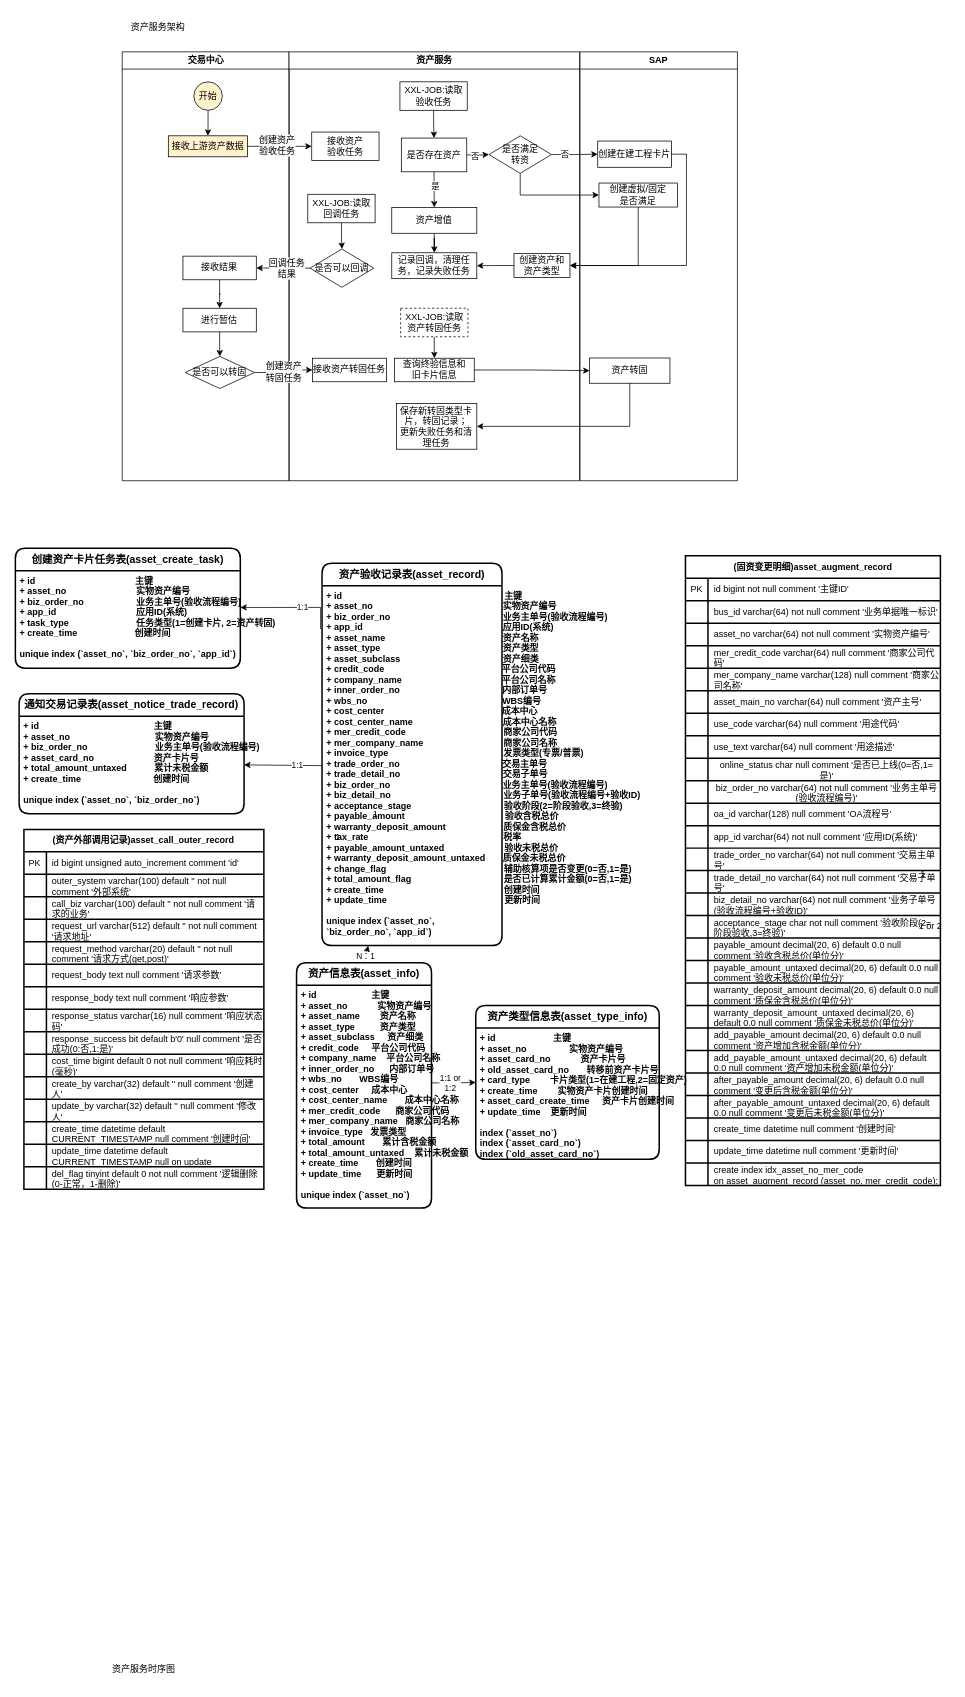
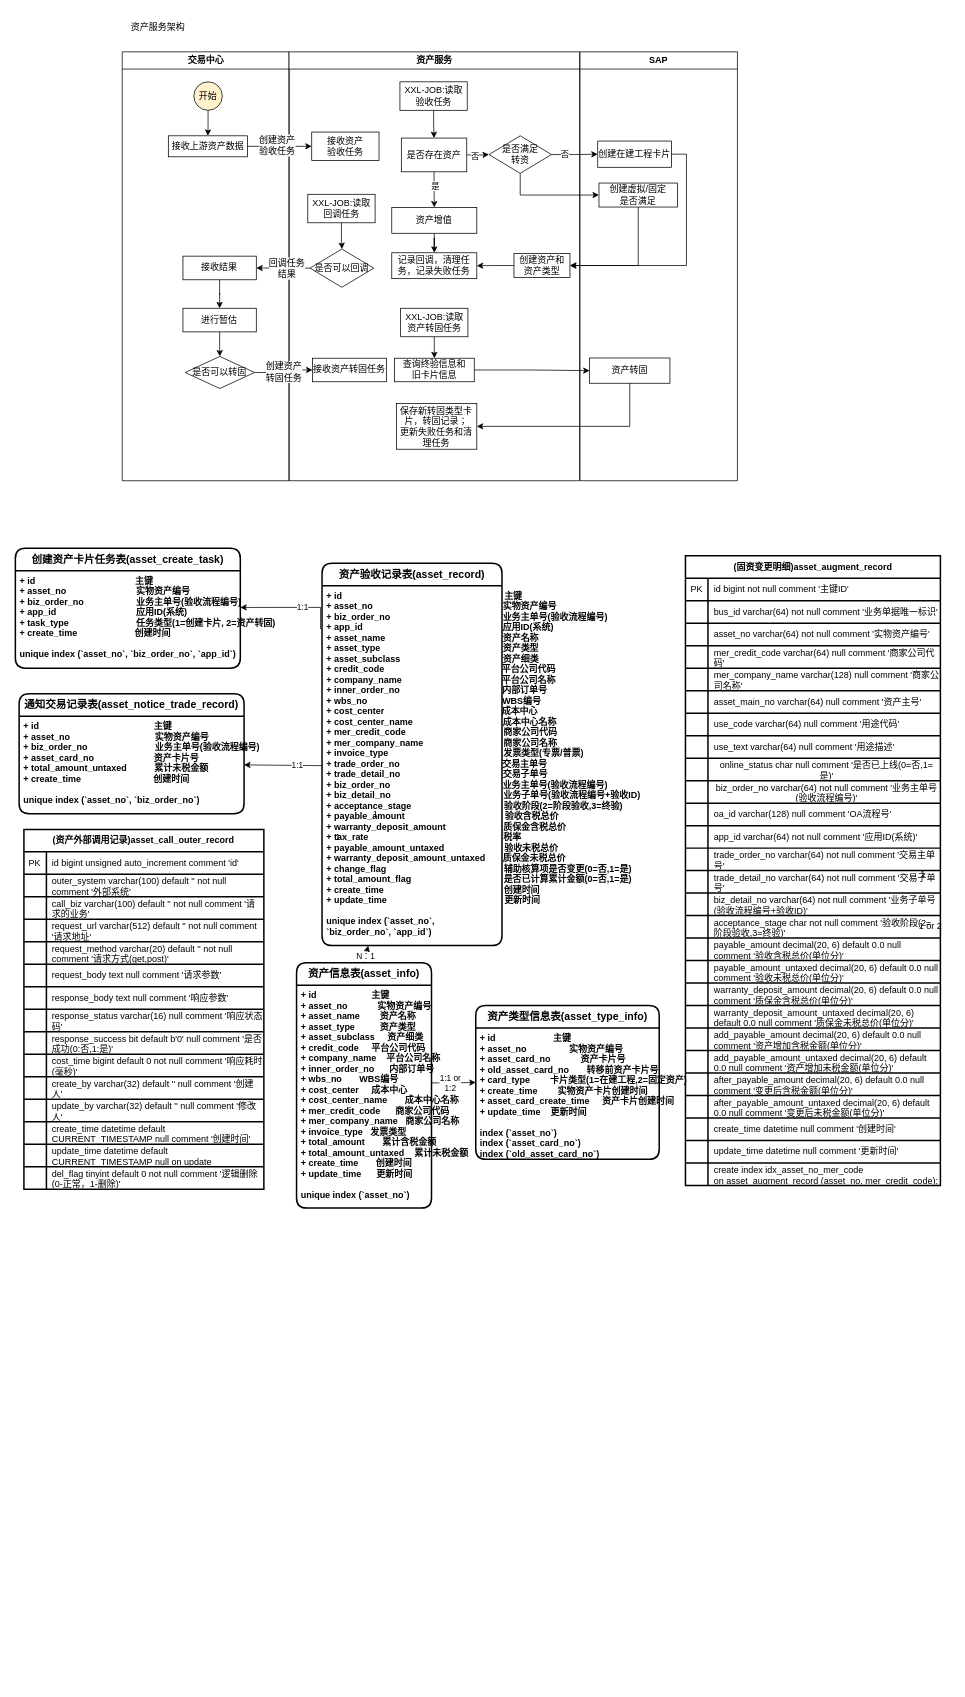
node "接收上游资产数据": fillcolor #fff2cc -> #ffffff
node "XXL-JOB:读取资产转固任务": style dashed -> solid
node "资产服务时序图": removed
